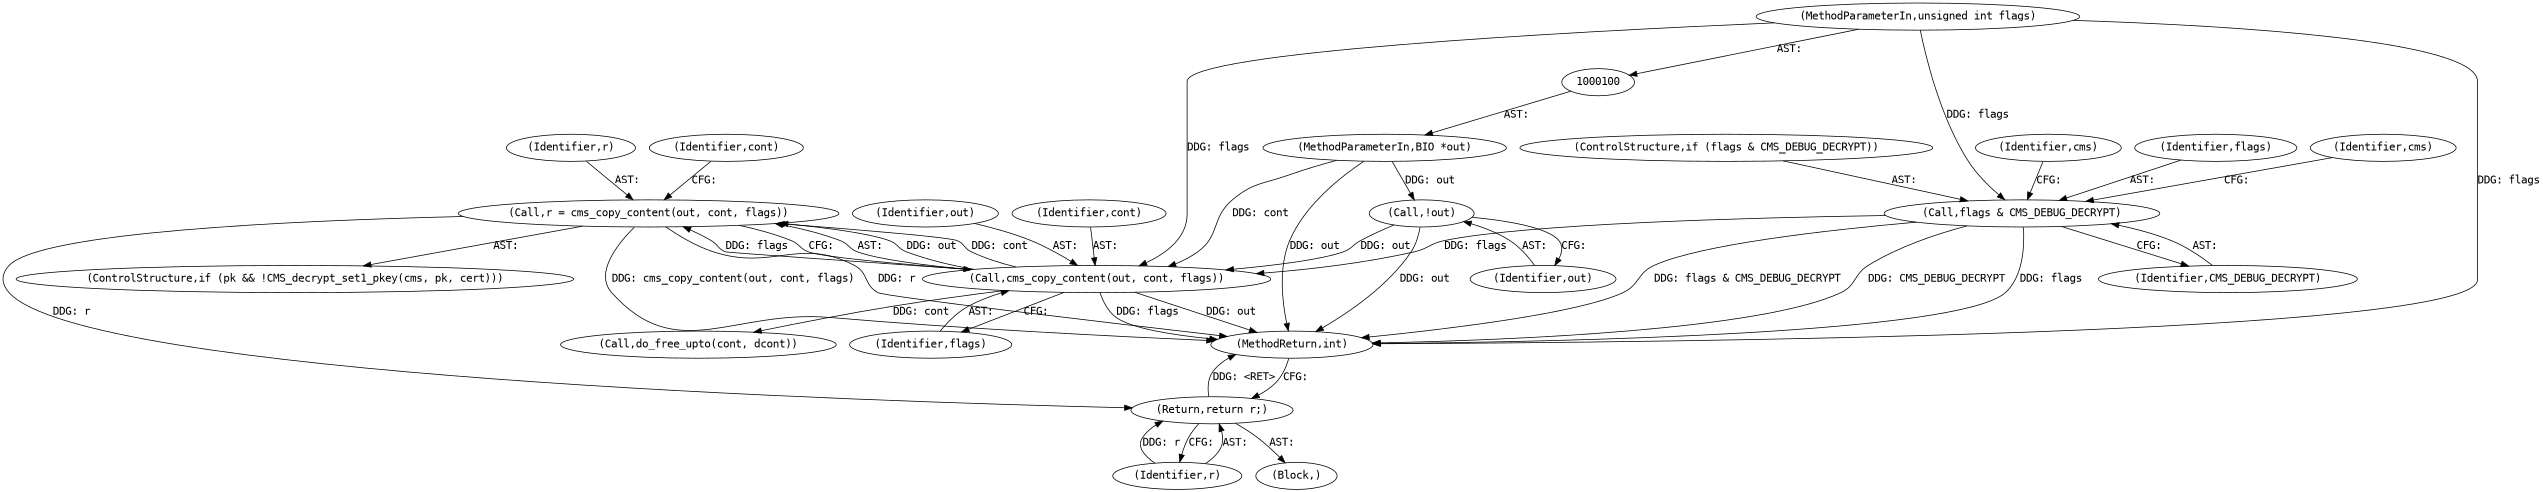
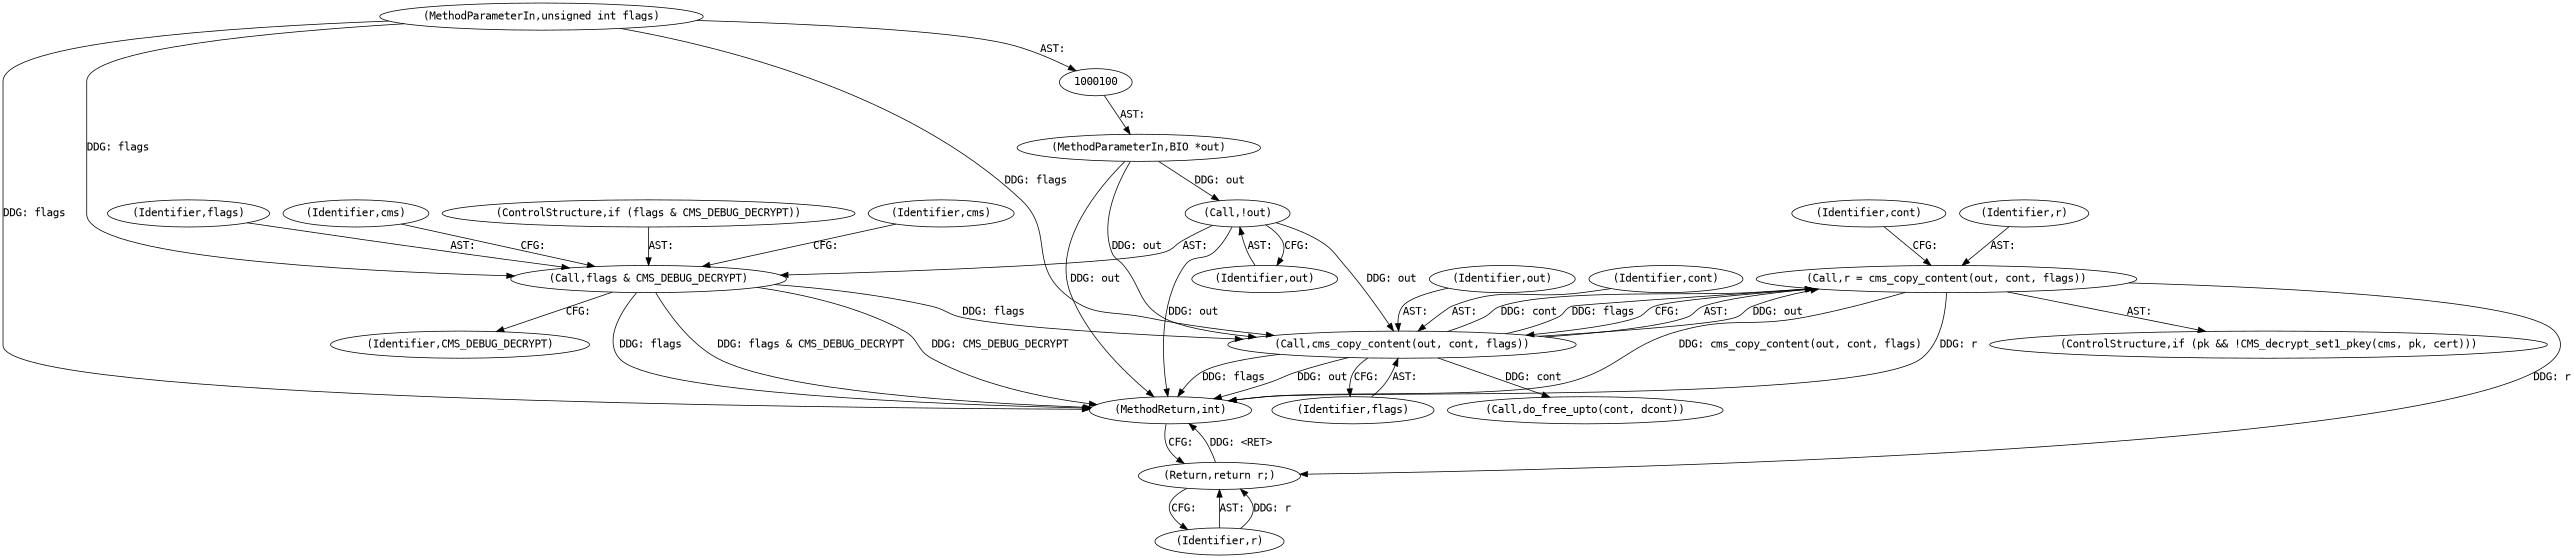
edge "(MethodParameterIn,BIO *out)" -> "(Call,cms_copy_content(out, cont, flags))": label "DDG: cont" -> "DDG: out"
edge "(Identifier,CMS_DEBUG_DECRYPT)" -> "(Call,flags & CMS_DEBUG_DECRYPT)": now "(Call,!out)" -> "(Call,flags & CMS_DEBUG_DECRYPT)"
node "(Block,)": removed
